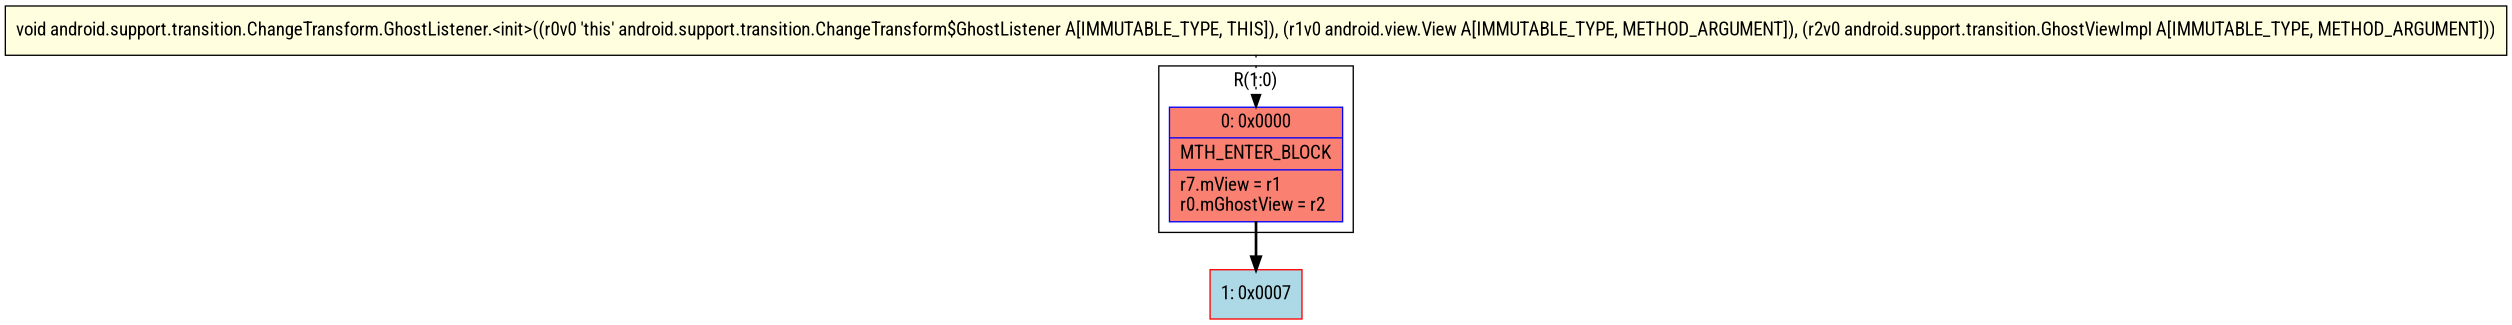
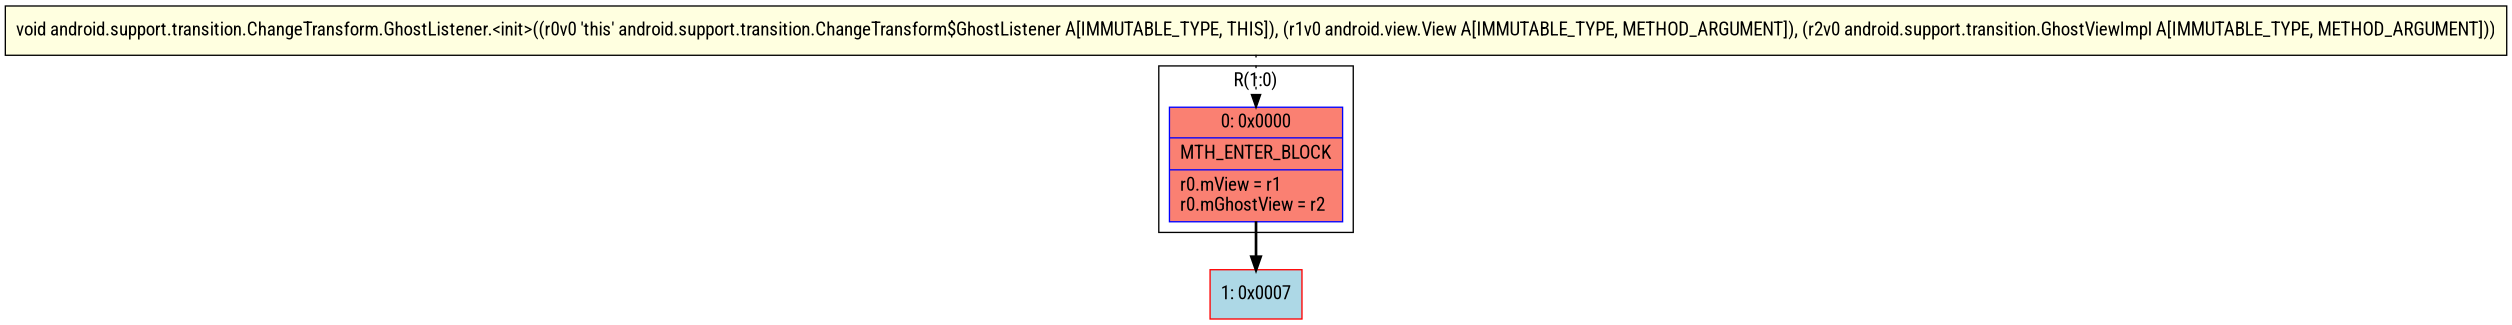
node "0: 0x0000": text "r7.mView = r1" -> "r0.mView = r1"
